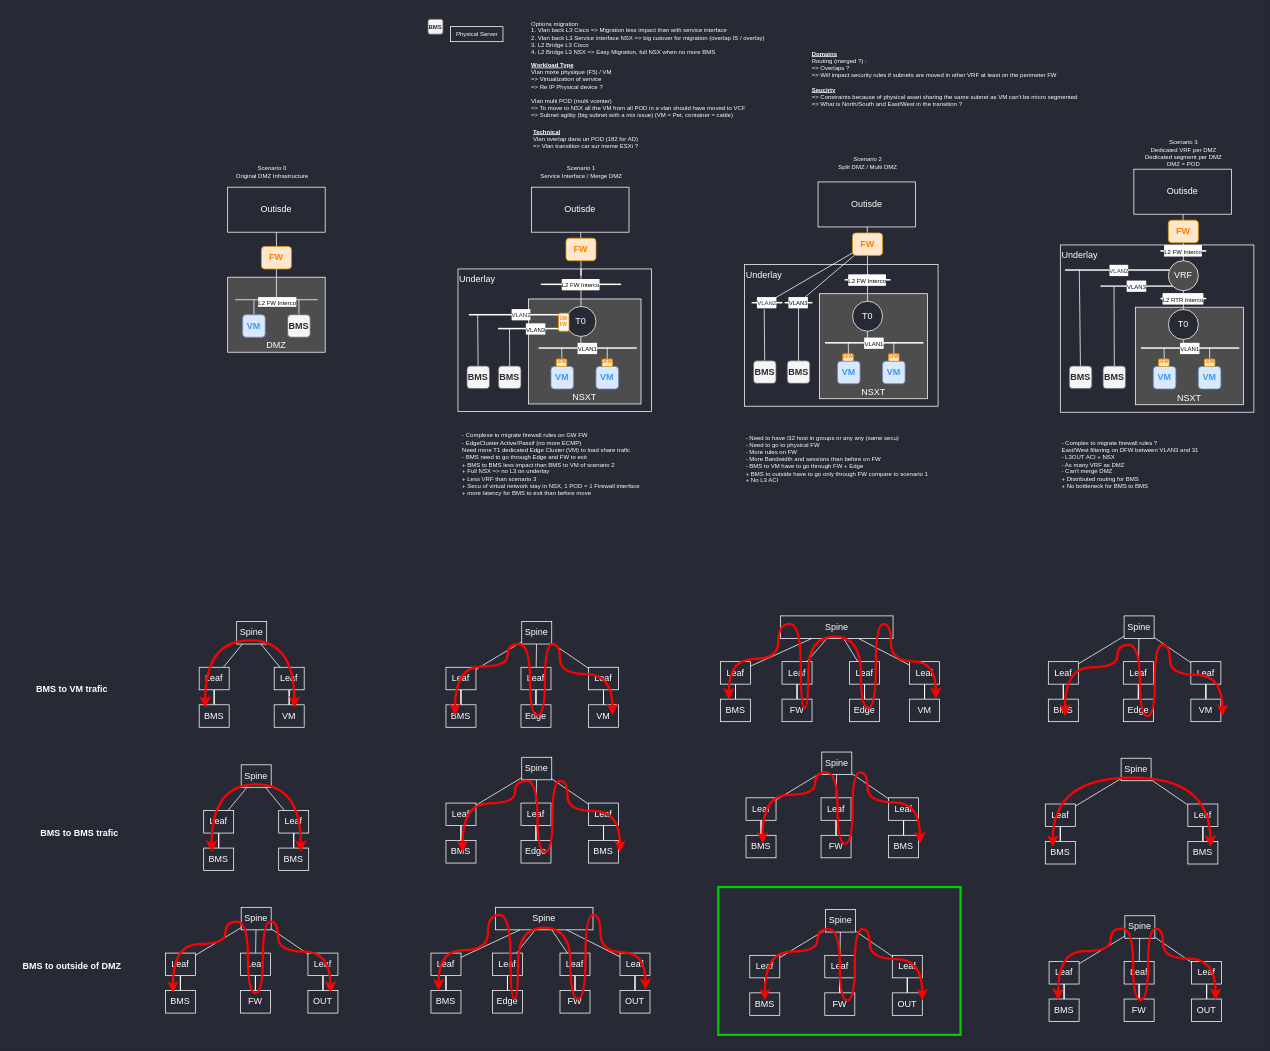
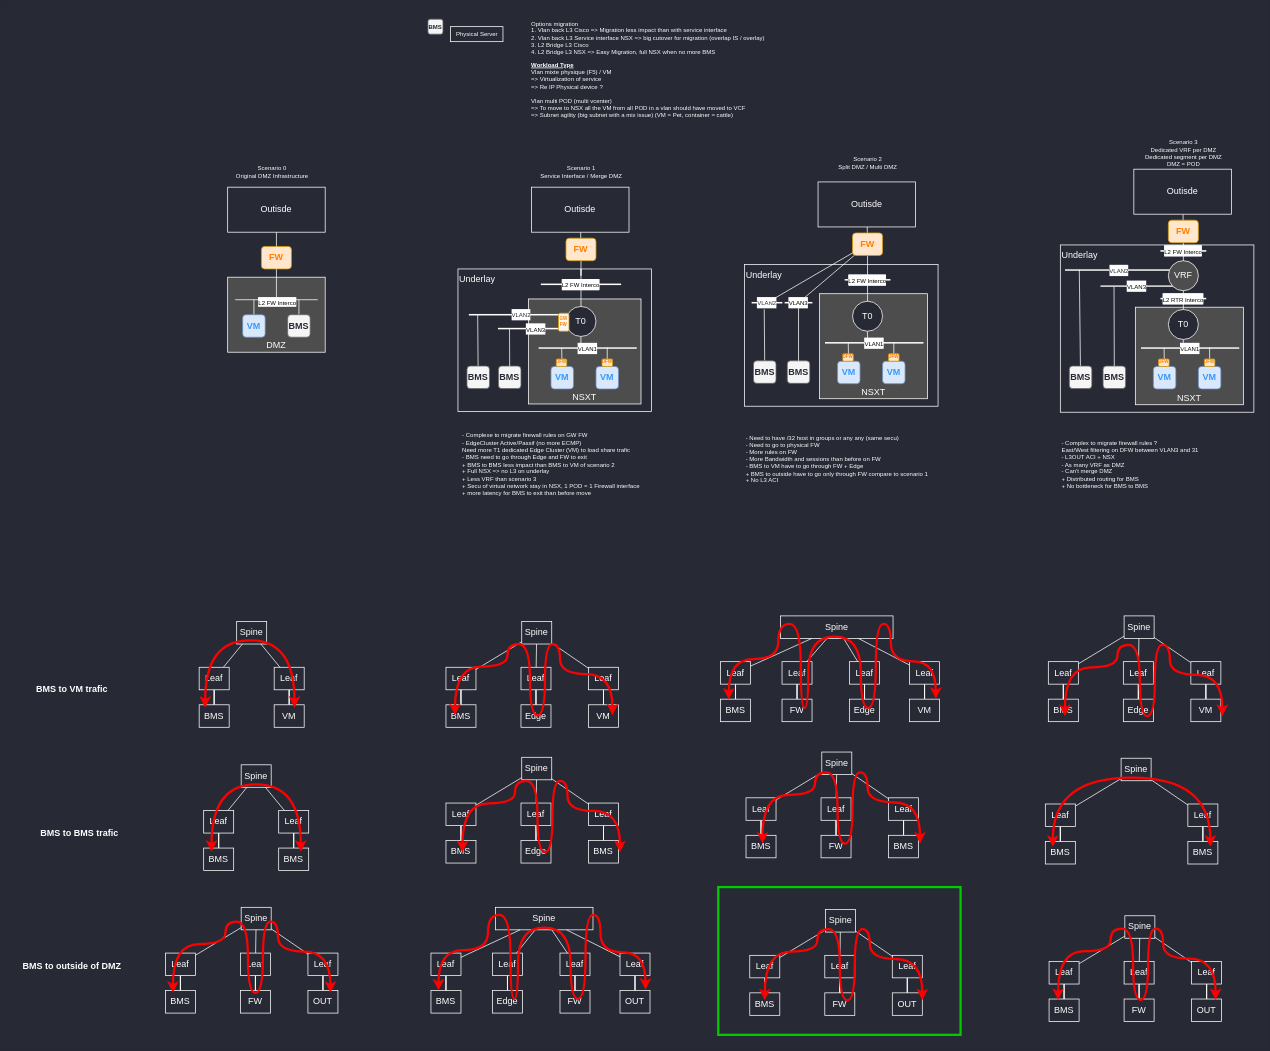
node "Domains Routing (merged ?) : => Overlaps ? => Will impact security rules if subnets are moved in other VRF at least on the perimeter FW Seucirty => Constraints because of physical asset sharing the same subnet as VM can't be micro segmented => What is North/South and East/West in the transition ?": removed
node "Technical Vlan overlap dans un POD (182 for AD) => Vlan transition car sur meme ESXi ?": removed
